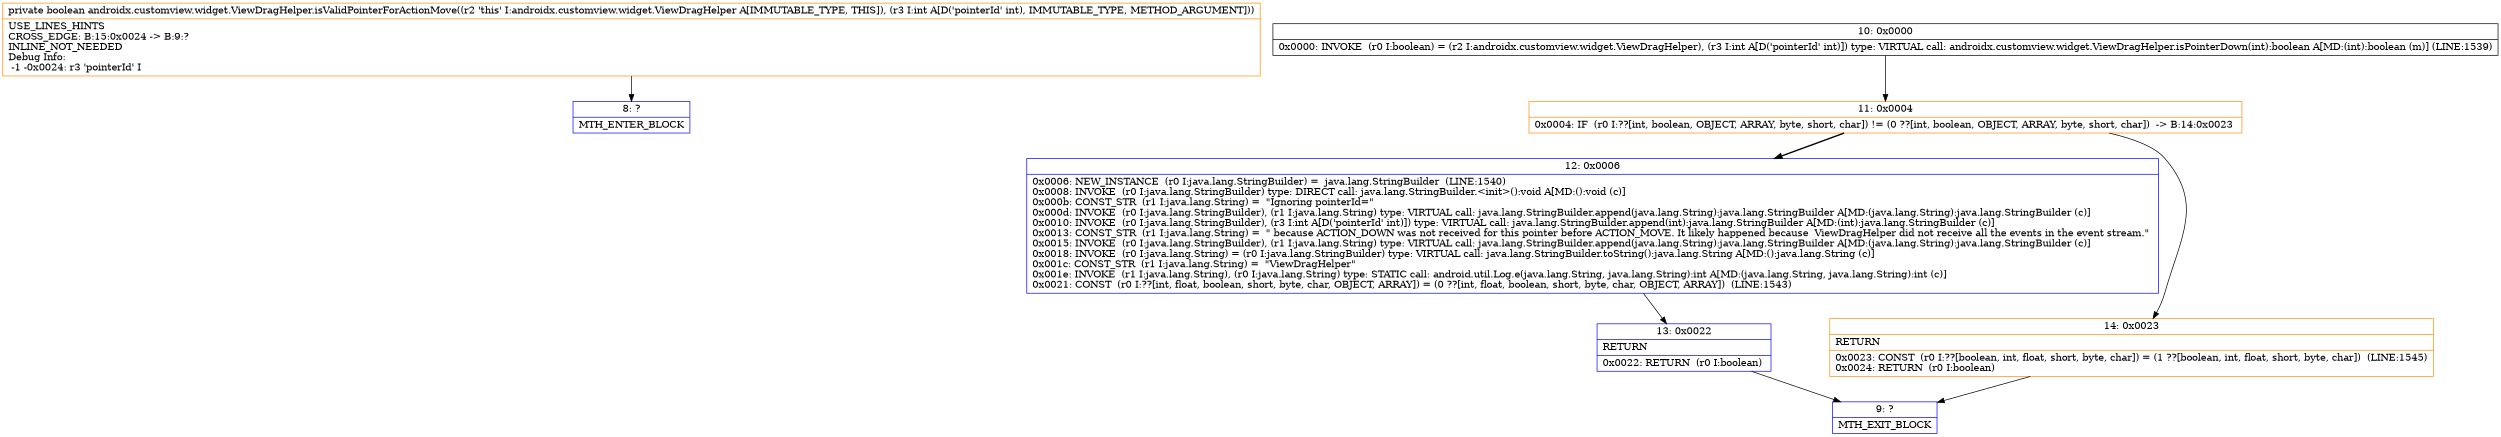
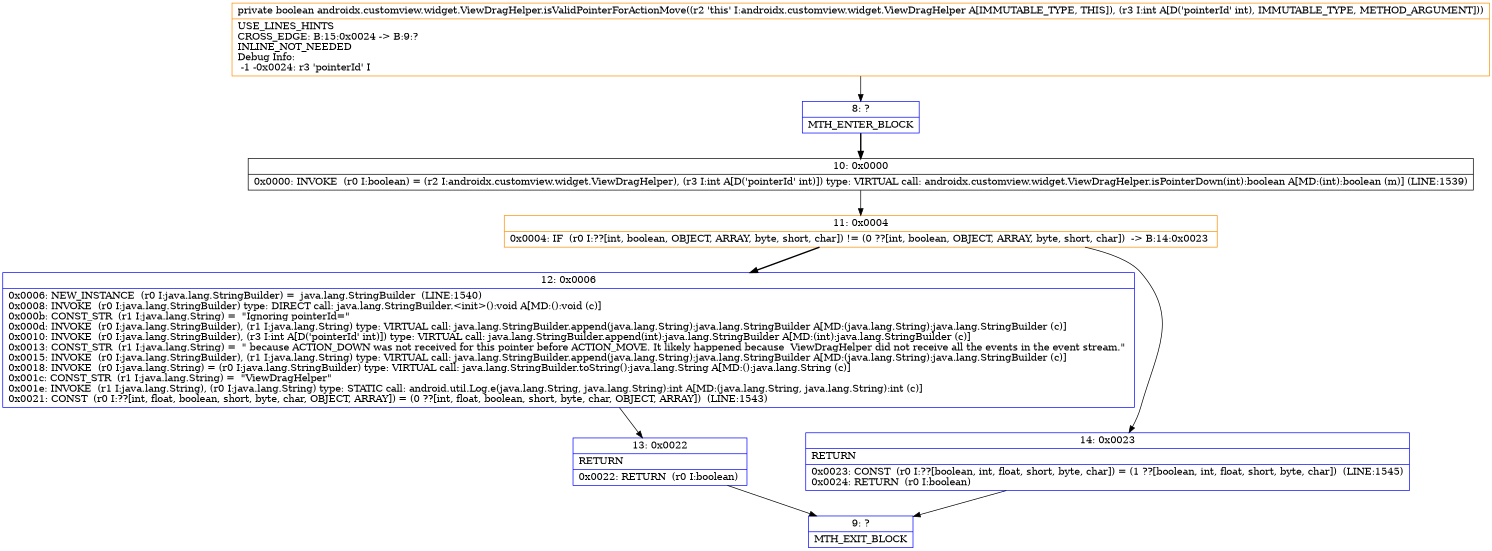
edge "8: ?" -> "10: 0x0000": added
node "14: 0x0023": color darkorange -> blue
